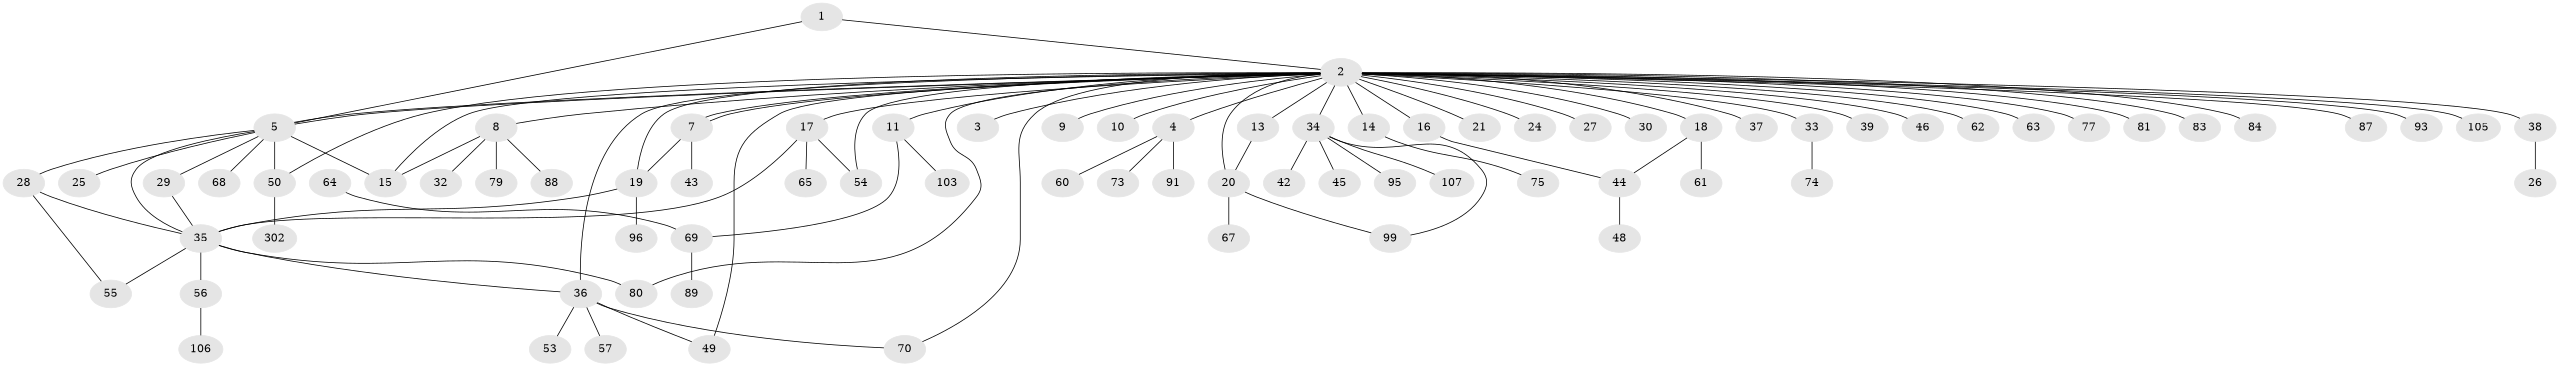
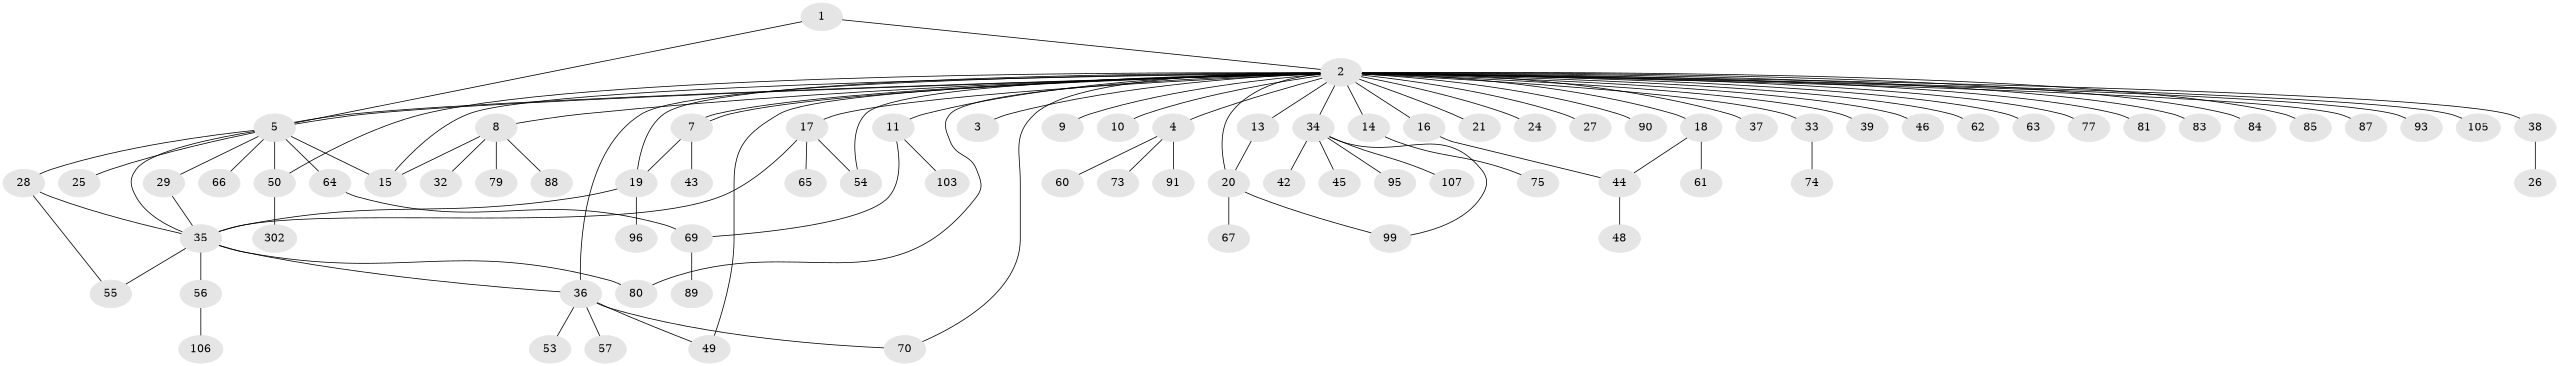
node "30": label "30" -> "90"
node "85": added
edge "5" -- "64": added
node "68": label "68" -> "66"
